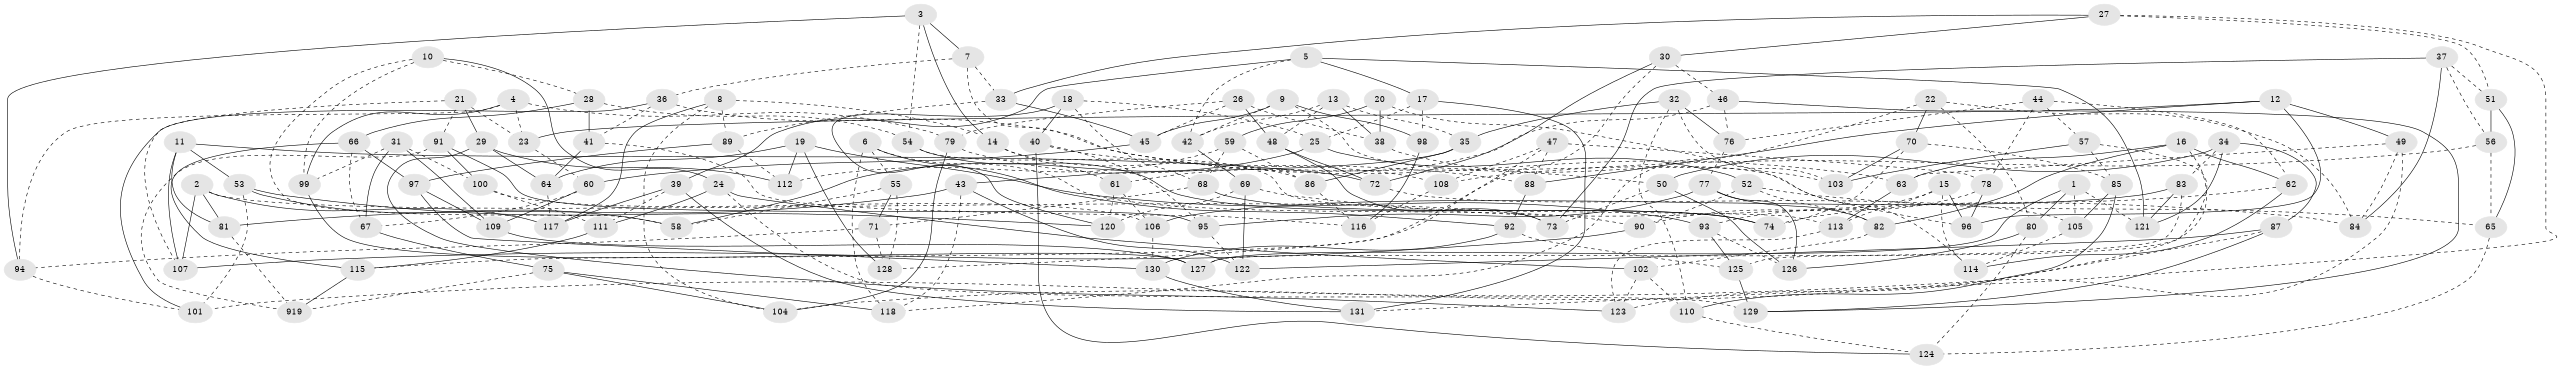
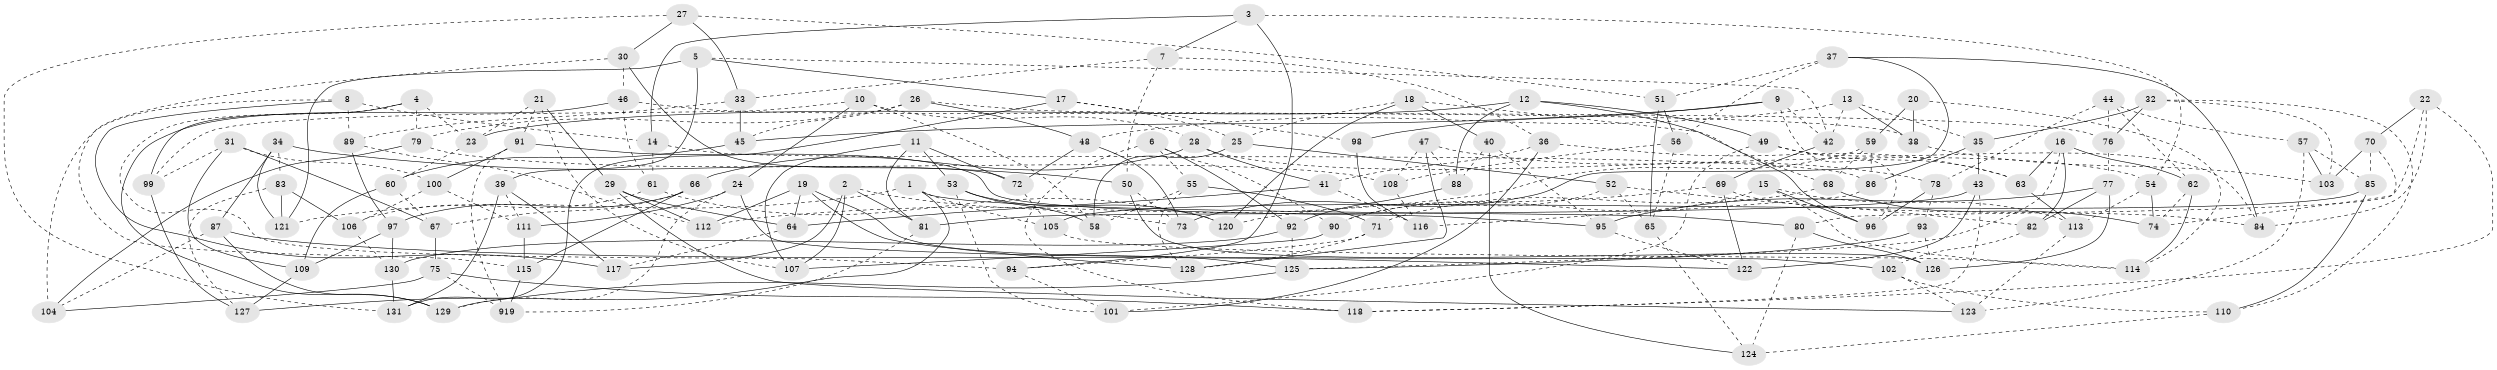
edge "19" -- "93": now "19" -- "125"
edge "47" -- "128": style dashed -> solid
